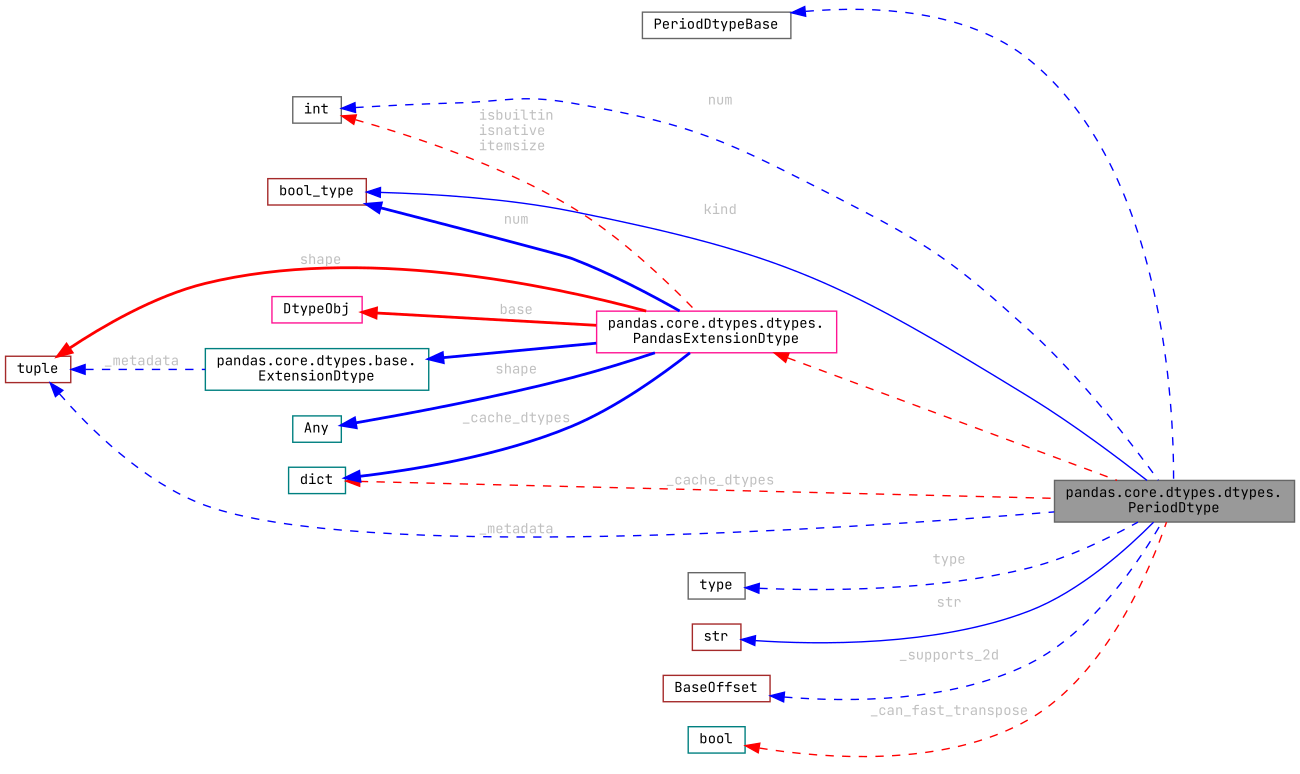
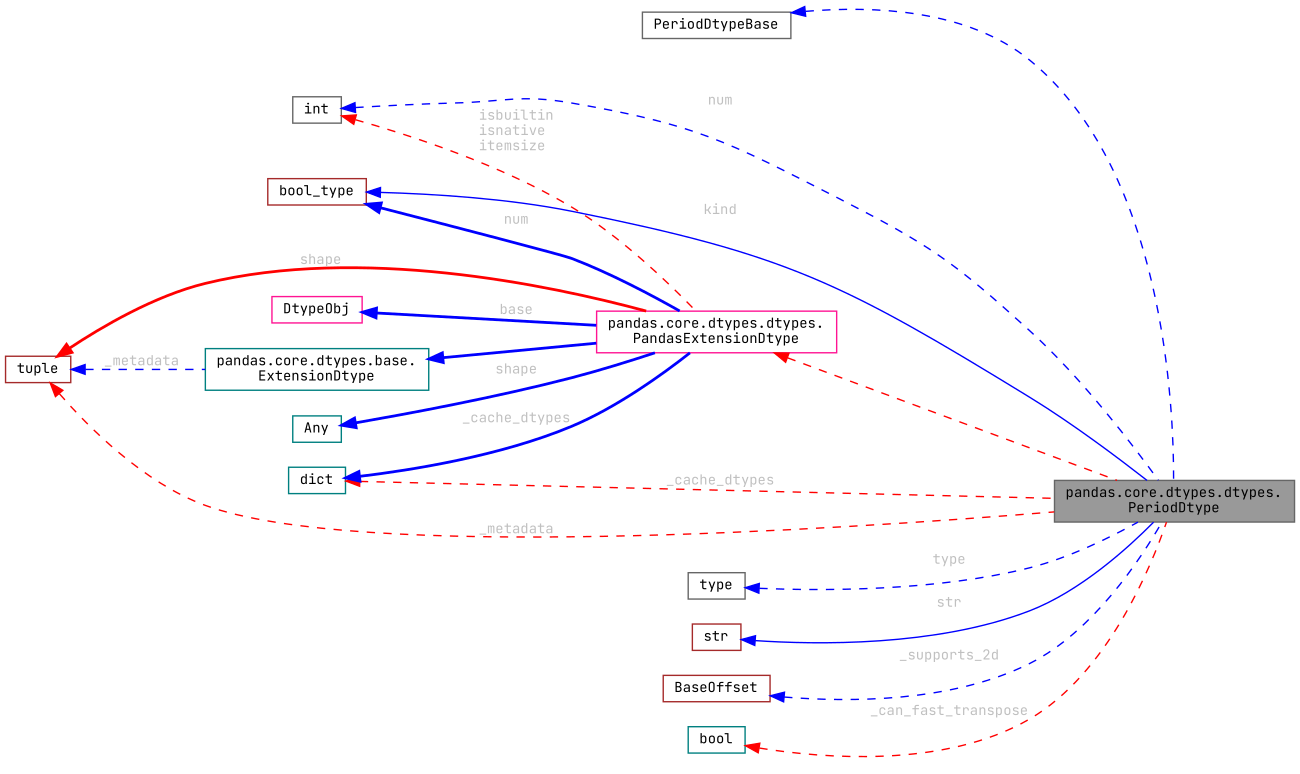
edge "pandas.core.dtypes.dtypes. PandasExtensionDtype" -> "DtypeObj": color red -> blue
edge "pandas.core.dtypes.dtypes. PeriodDtype" -> "tuple": color blue -> red
